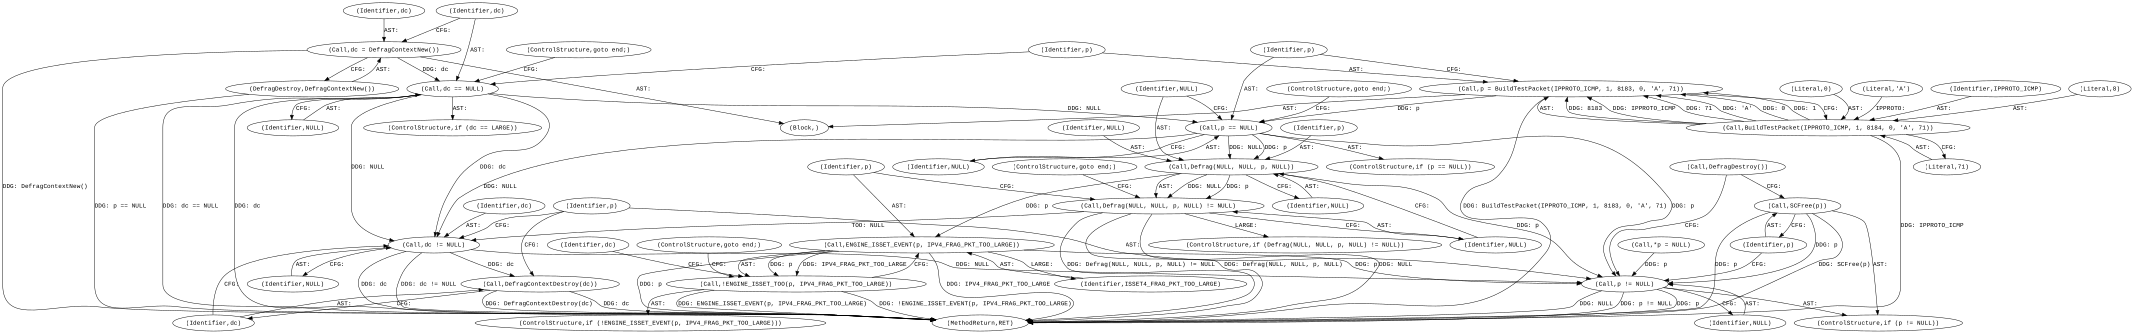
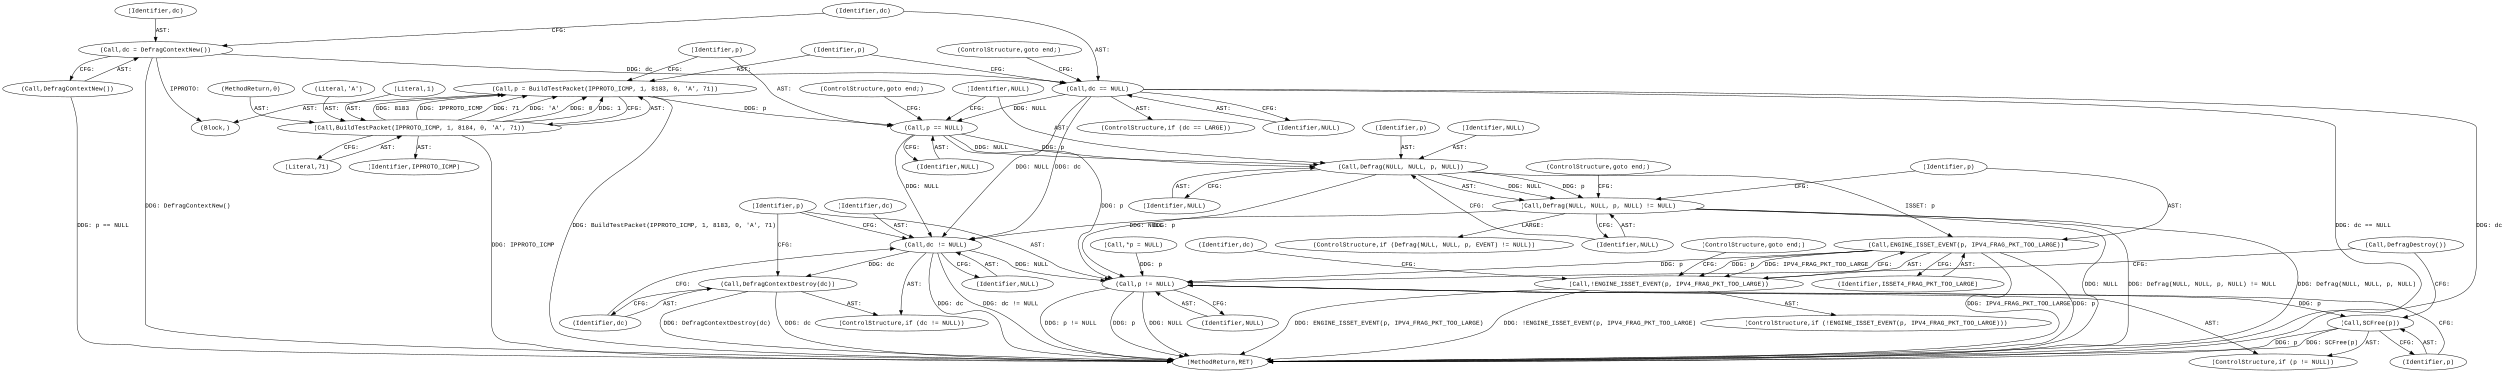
node "(DefragDestroy,DefragContextNew())": label "(DefragDestroy,DefragContextNew())" -> "(Call,DefragContextNew())"
edge "(Call,dc = DefragContextNew())" -> "(Block,)": label "AST: " -> "IPPROTO: "
node "(Literal,0)": label "(Literal,0)" -> "(MethodReturn,0)"
node "(Literal,8)": label "(Literal,8)" -> "(Literal,1)"
edge "(Literal,'A')" -> "(Call,BuildTestPacket(IPPROTO_ICMP, 1, 8184, 0, 'A', 71))": label "IPPROTO: " -> "AST: "
edge "(Identifier,IPPROTO_ICMP)" -> "(Call,BuildTestPacket(IPPROTO_ICMP, 1, 8184, 0, 'A', 71))": reversed
node "(ControlStructure,if (p == NULL))": removed
edge "(Call,Defrag(NULL, NULL, p, NULL))" -> "(Call,ENGINE_ISSET_EVENT(p, IPV4_FRAG_PKT_TOO_LARGE))": label "DDG: p" -> "ISSET: p"
edge "(Call,Defrag(NULL, NULL, p, NULL) != NULL)" -> "(Call,dc != NULL)": label "TOO: NULL" -> "DDG: NULL"
node "(ControlStructure,if (Defrag(NULL, NULL, p, NULL) != NULL))": label "(ControlStructure,if (Defrag(NULL, NULL, p, NULL) != NULL))" -> "(ControlStructure,if (Defrag(NULL, NULL, p, EVENT) != NULL))"
edge "(Call,ENGINE_ISSET_EVENT(p, IPV4_FRAG_PKT_TOO_LARGE))" -> "(Identifier,ISSET4_FRAG_PKT_TOO_LARGE)": label "LARGE: " -> "CFG: "
edge "(Call,SCFree(p))" -> "(Call,p != NULL)": reversed
node "(Call,!ENGINE_ISSET_TOO(p, IPV4_FRAG_PKT_TOO_LARGE))": label "(Call,!ENGINE_ISSET_TOO(p, IPV4_FRAG_PKT_TOO_LARGE))" -> "(Call,!ENGINE_ISSET_EVENT(p, IPV4_FRAG_PKT_TOO_LARGE))"
node "(ControlStructure,if (dc != NULL))": added
